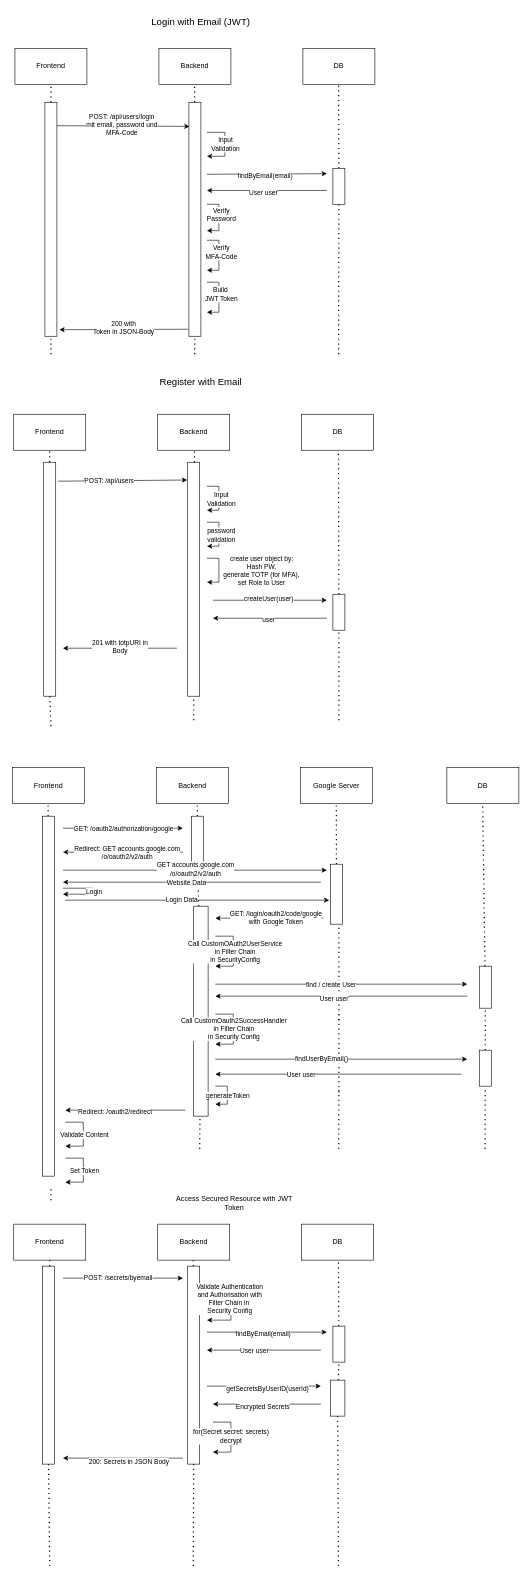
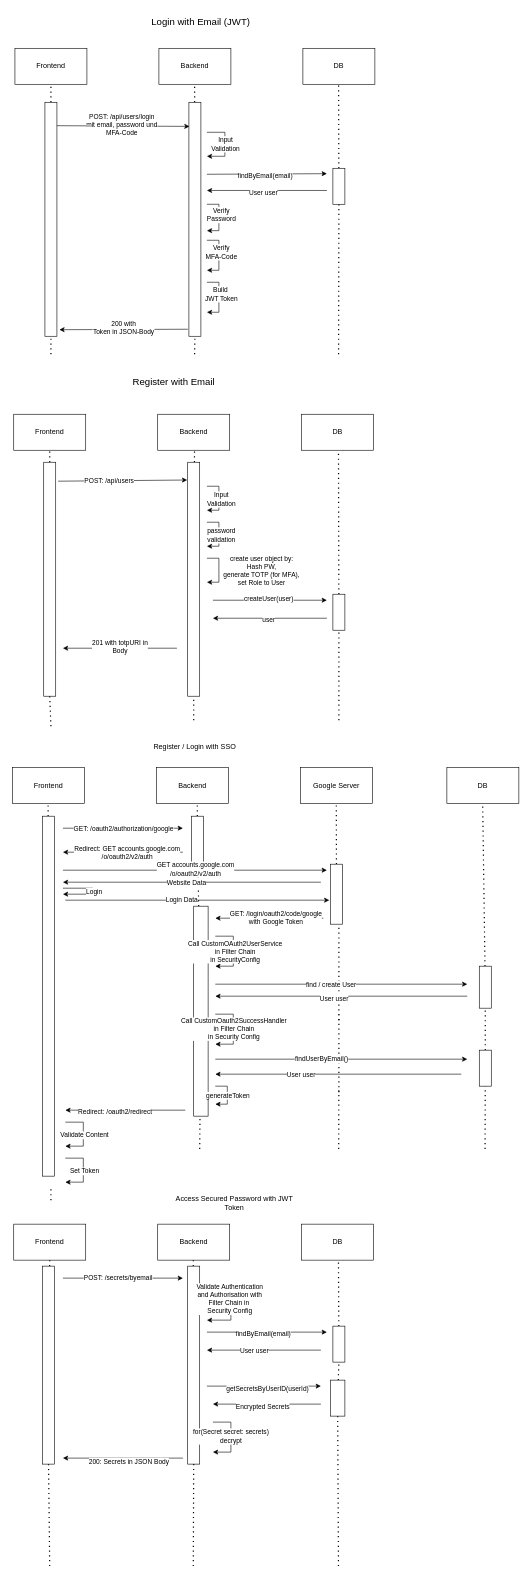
node "Register with Email": moved (201, 381) -> (174, 381)
node "Register / Login with SSO": added
node "Access Secured Resource with JWT Token": label "Access Secured Resource with JWT Token" -> "Access Secured Password with JWT Token"
